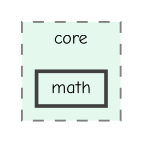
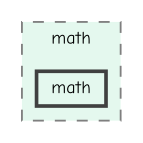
cluster "core": label "core" -> "math"
